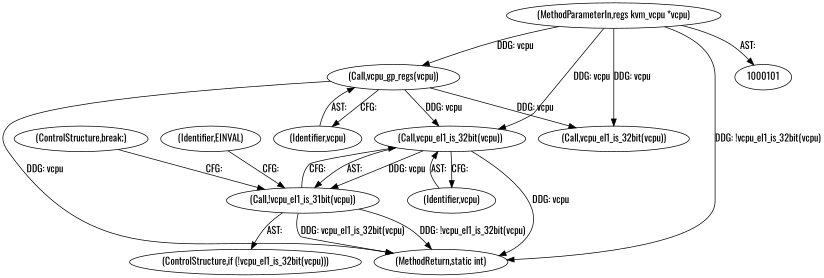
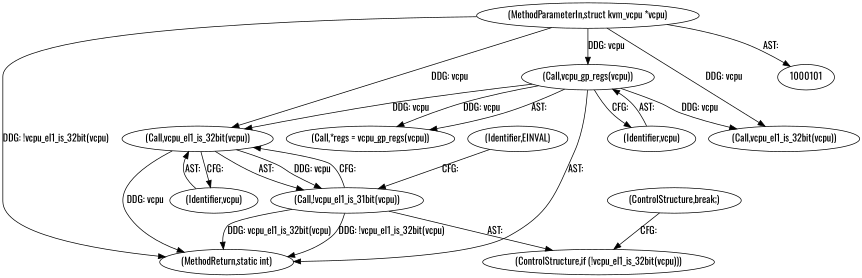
node "(MethodParameterIn,regs kvm_vcpu *vcpu)": label "(MethodParameterIn,regs kvm_vcpu *vcpu)" -> "(MethodParameterIn,struct kvm_vcpu *vcpu)"
node "(Call,*regs = vcpu_gp_regs(vcpu))": added
edge "(ControlStructure,break;)" -> "(Call,!vcpu_el1_is_31bit(vcpu))": now "(ControlStructure,break;)" -> "(ControlStructure,if (!vcpu_el1_is_32bit(vcpu)))"
edge "(Call,vcpu_gp_regs(vcpu))" -> "(MethodReturn,static int)": label "DDG: vcpu" -> "AST: "
